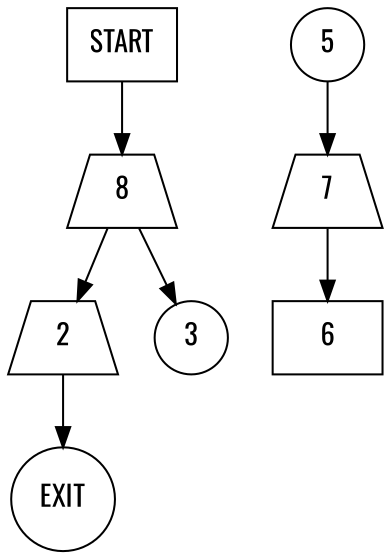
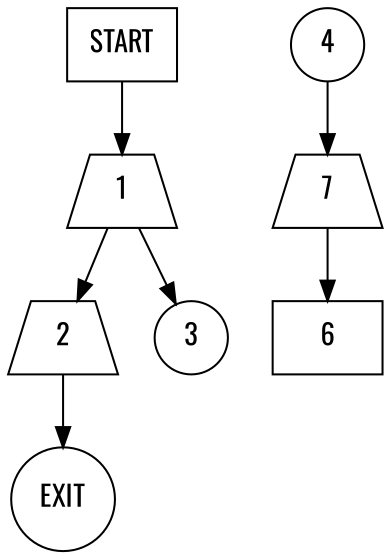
node "5": label "5" -> "4"
node "8": label "8" -> "1"
